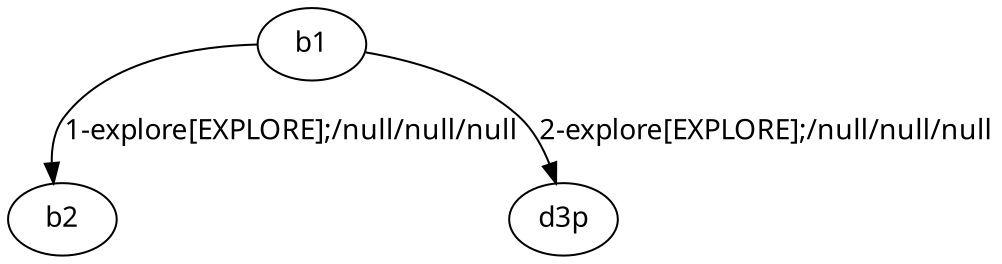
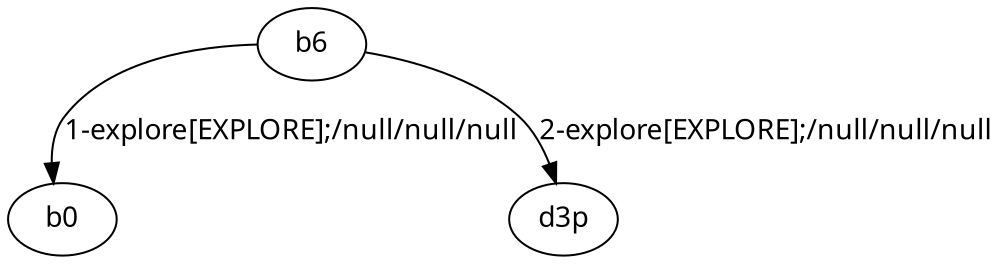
node "b1": label "b1" -> "b6"
node "b2": label "b2" -> "b0"
